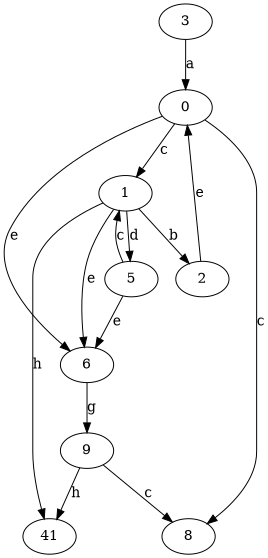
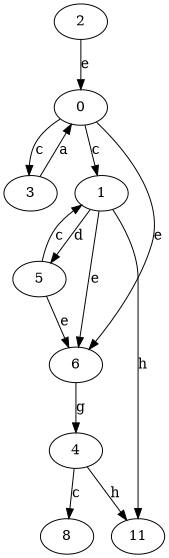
edge "1" -> "2": removed, label "b"
edge "0" -> "8": now "0" -> "3"
node "9": label "9" -> "4"
node "41": label "41" -> "11"
